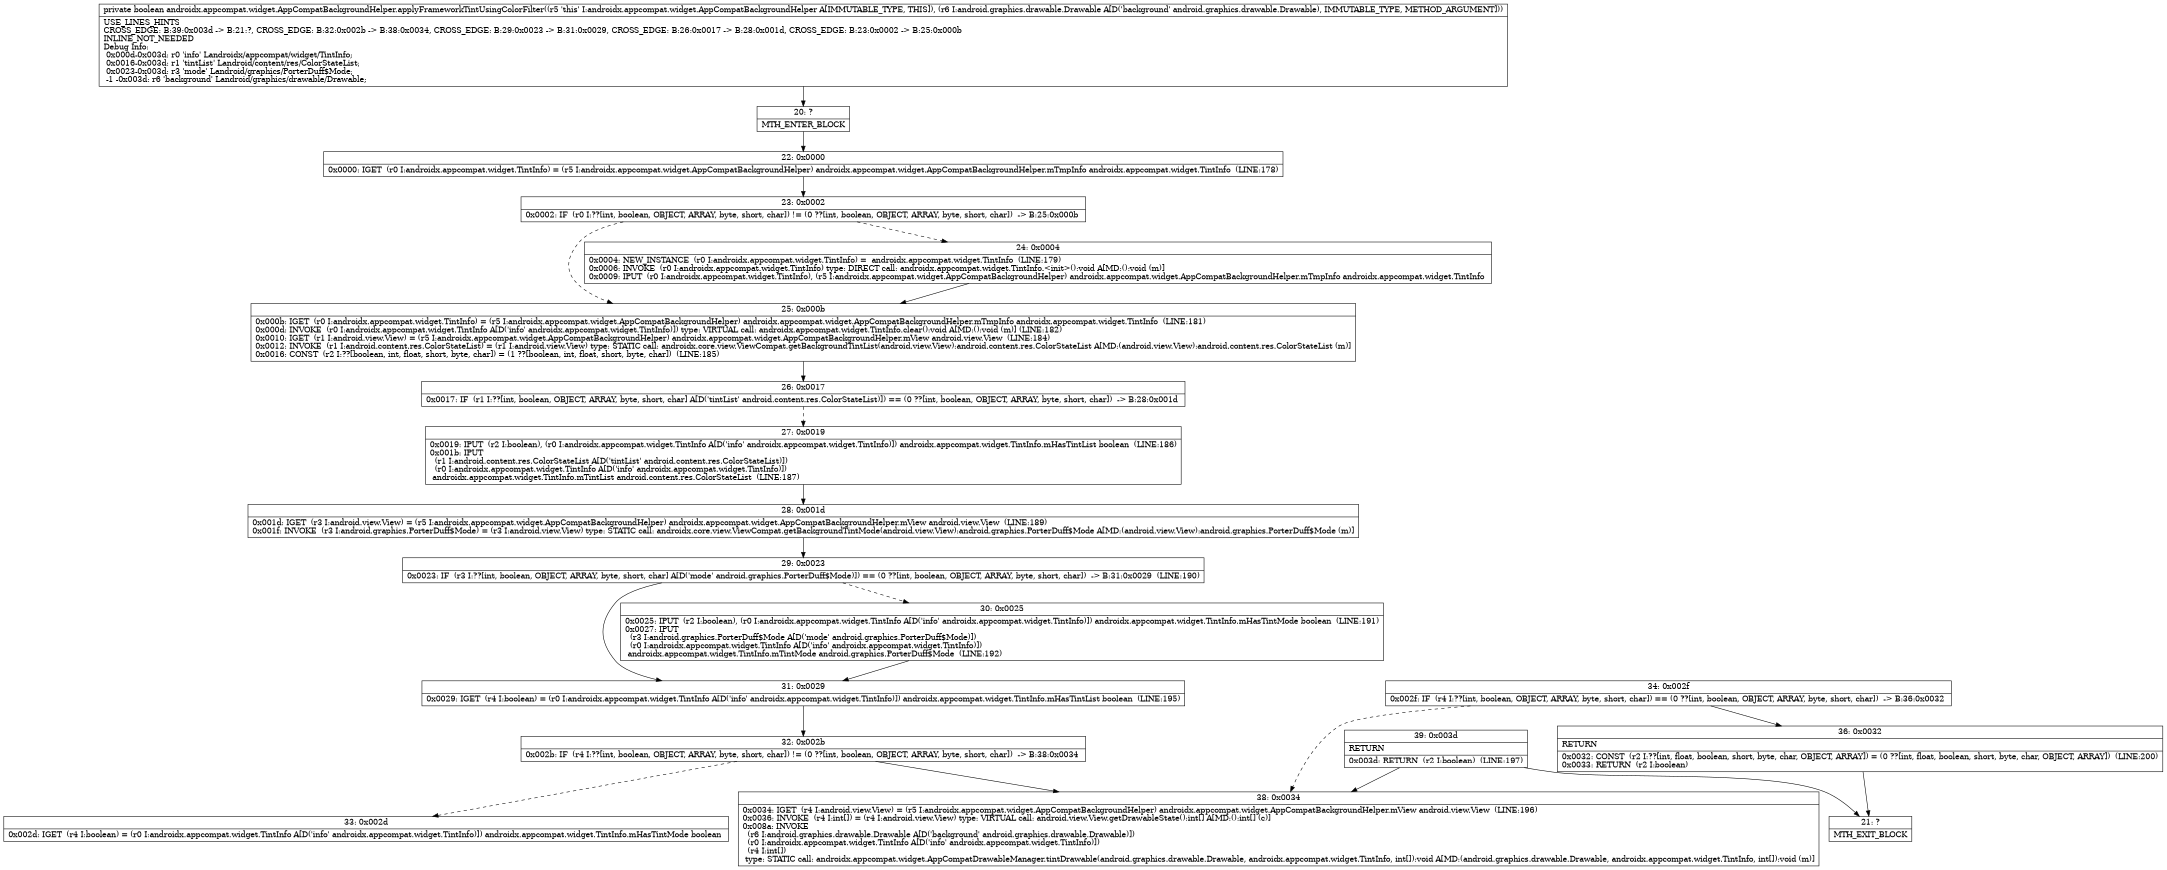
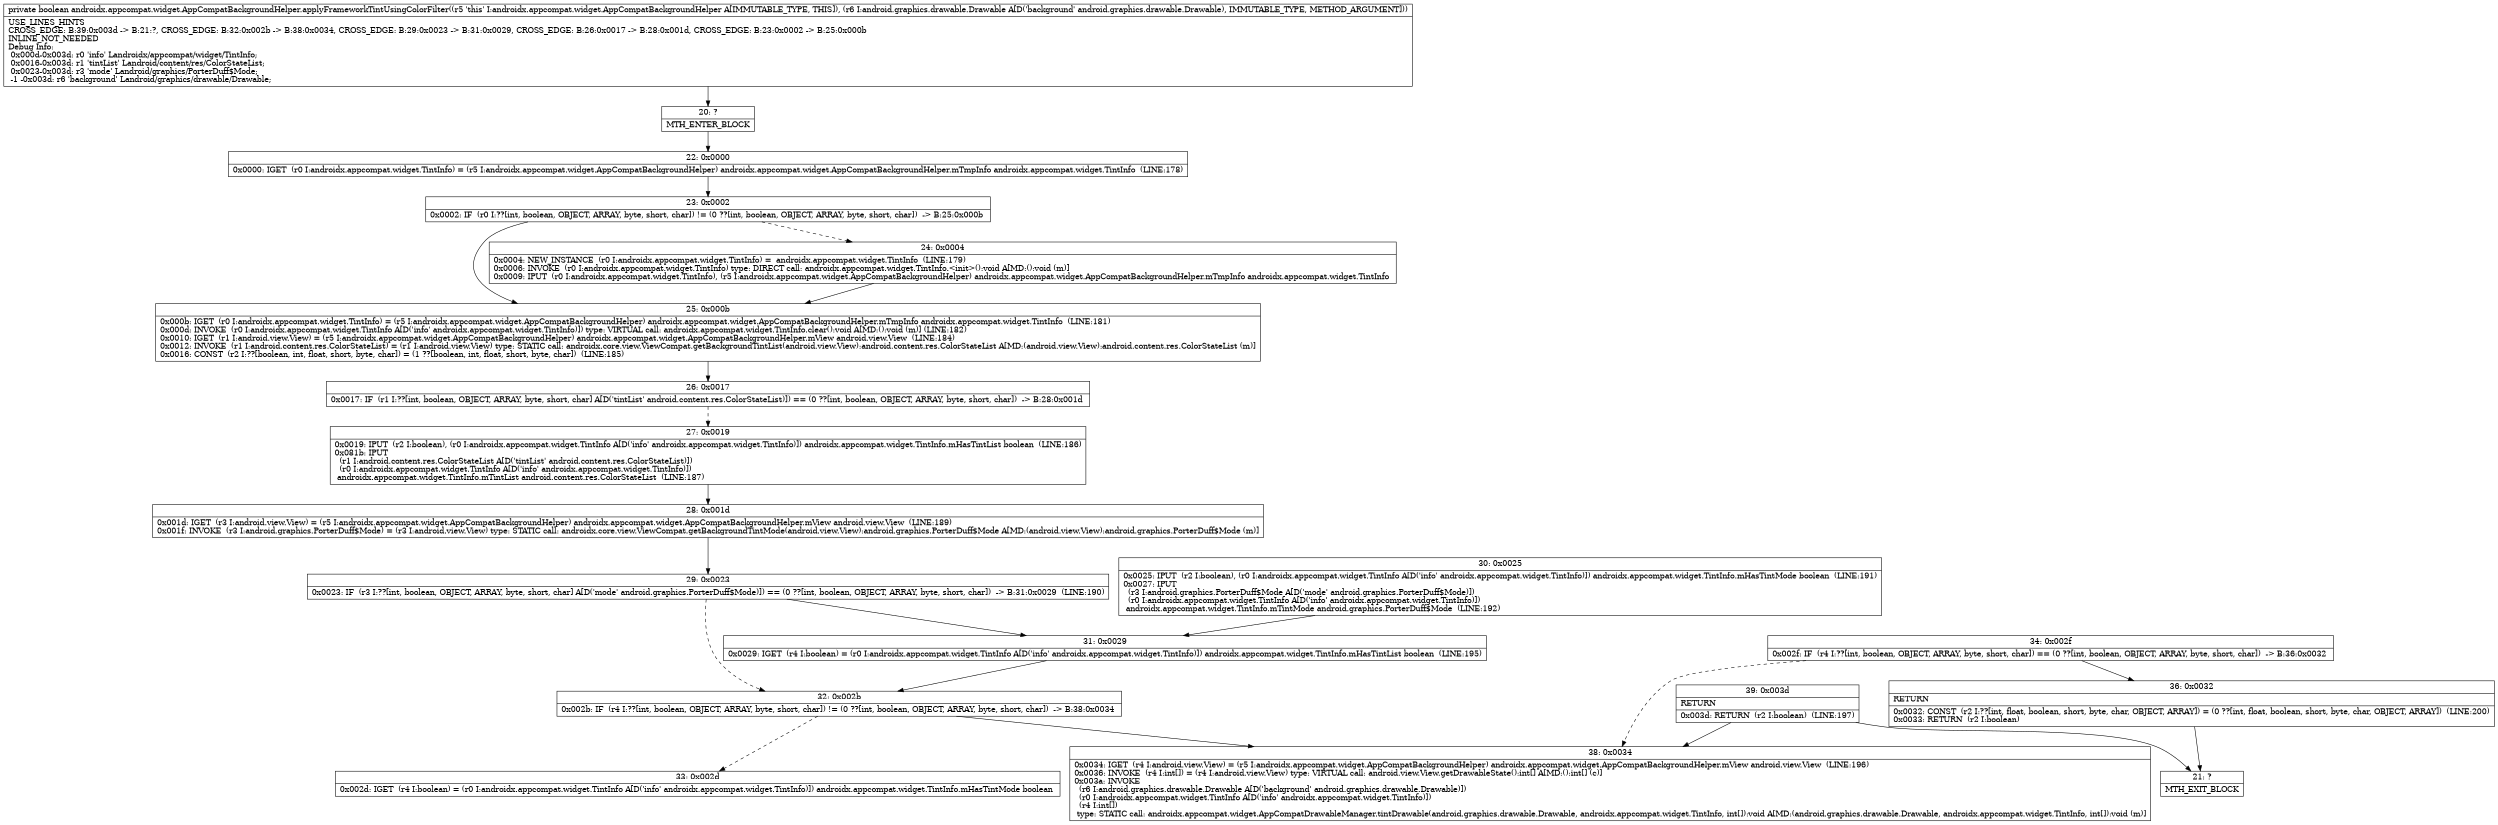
edge "23: 0x0002" -> "25: 0x000b": style dashed -> solid
node "27: 0x0019": text "0x001b: IPUT" -> "0x081b: IPUT"
edge "29: 0x0023" -> "30: 0x0025": now "29: 0x0023" -> "32: 0x002b"
node "38: 0x0034": text "0x008a: INVOKE" -> "0x003a: INVOKE"
